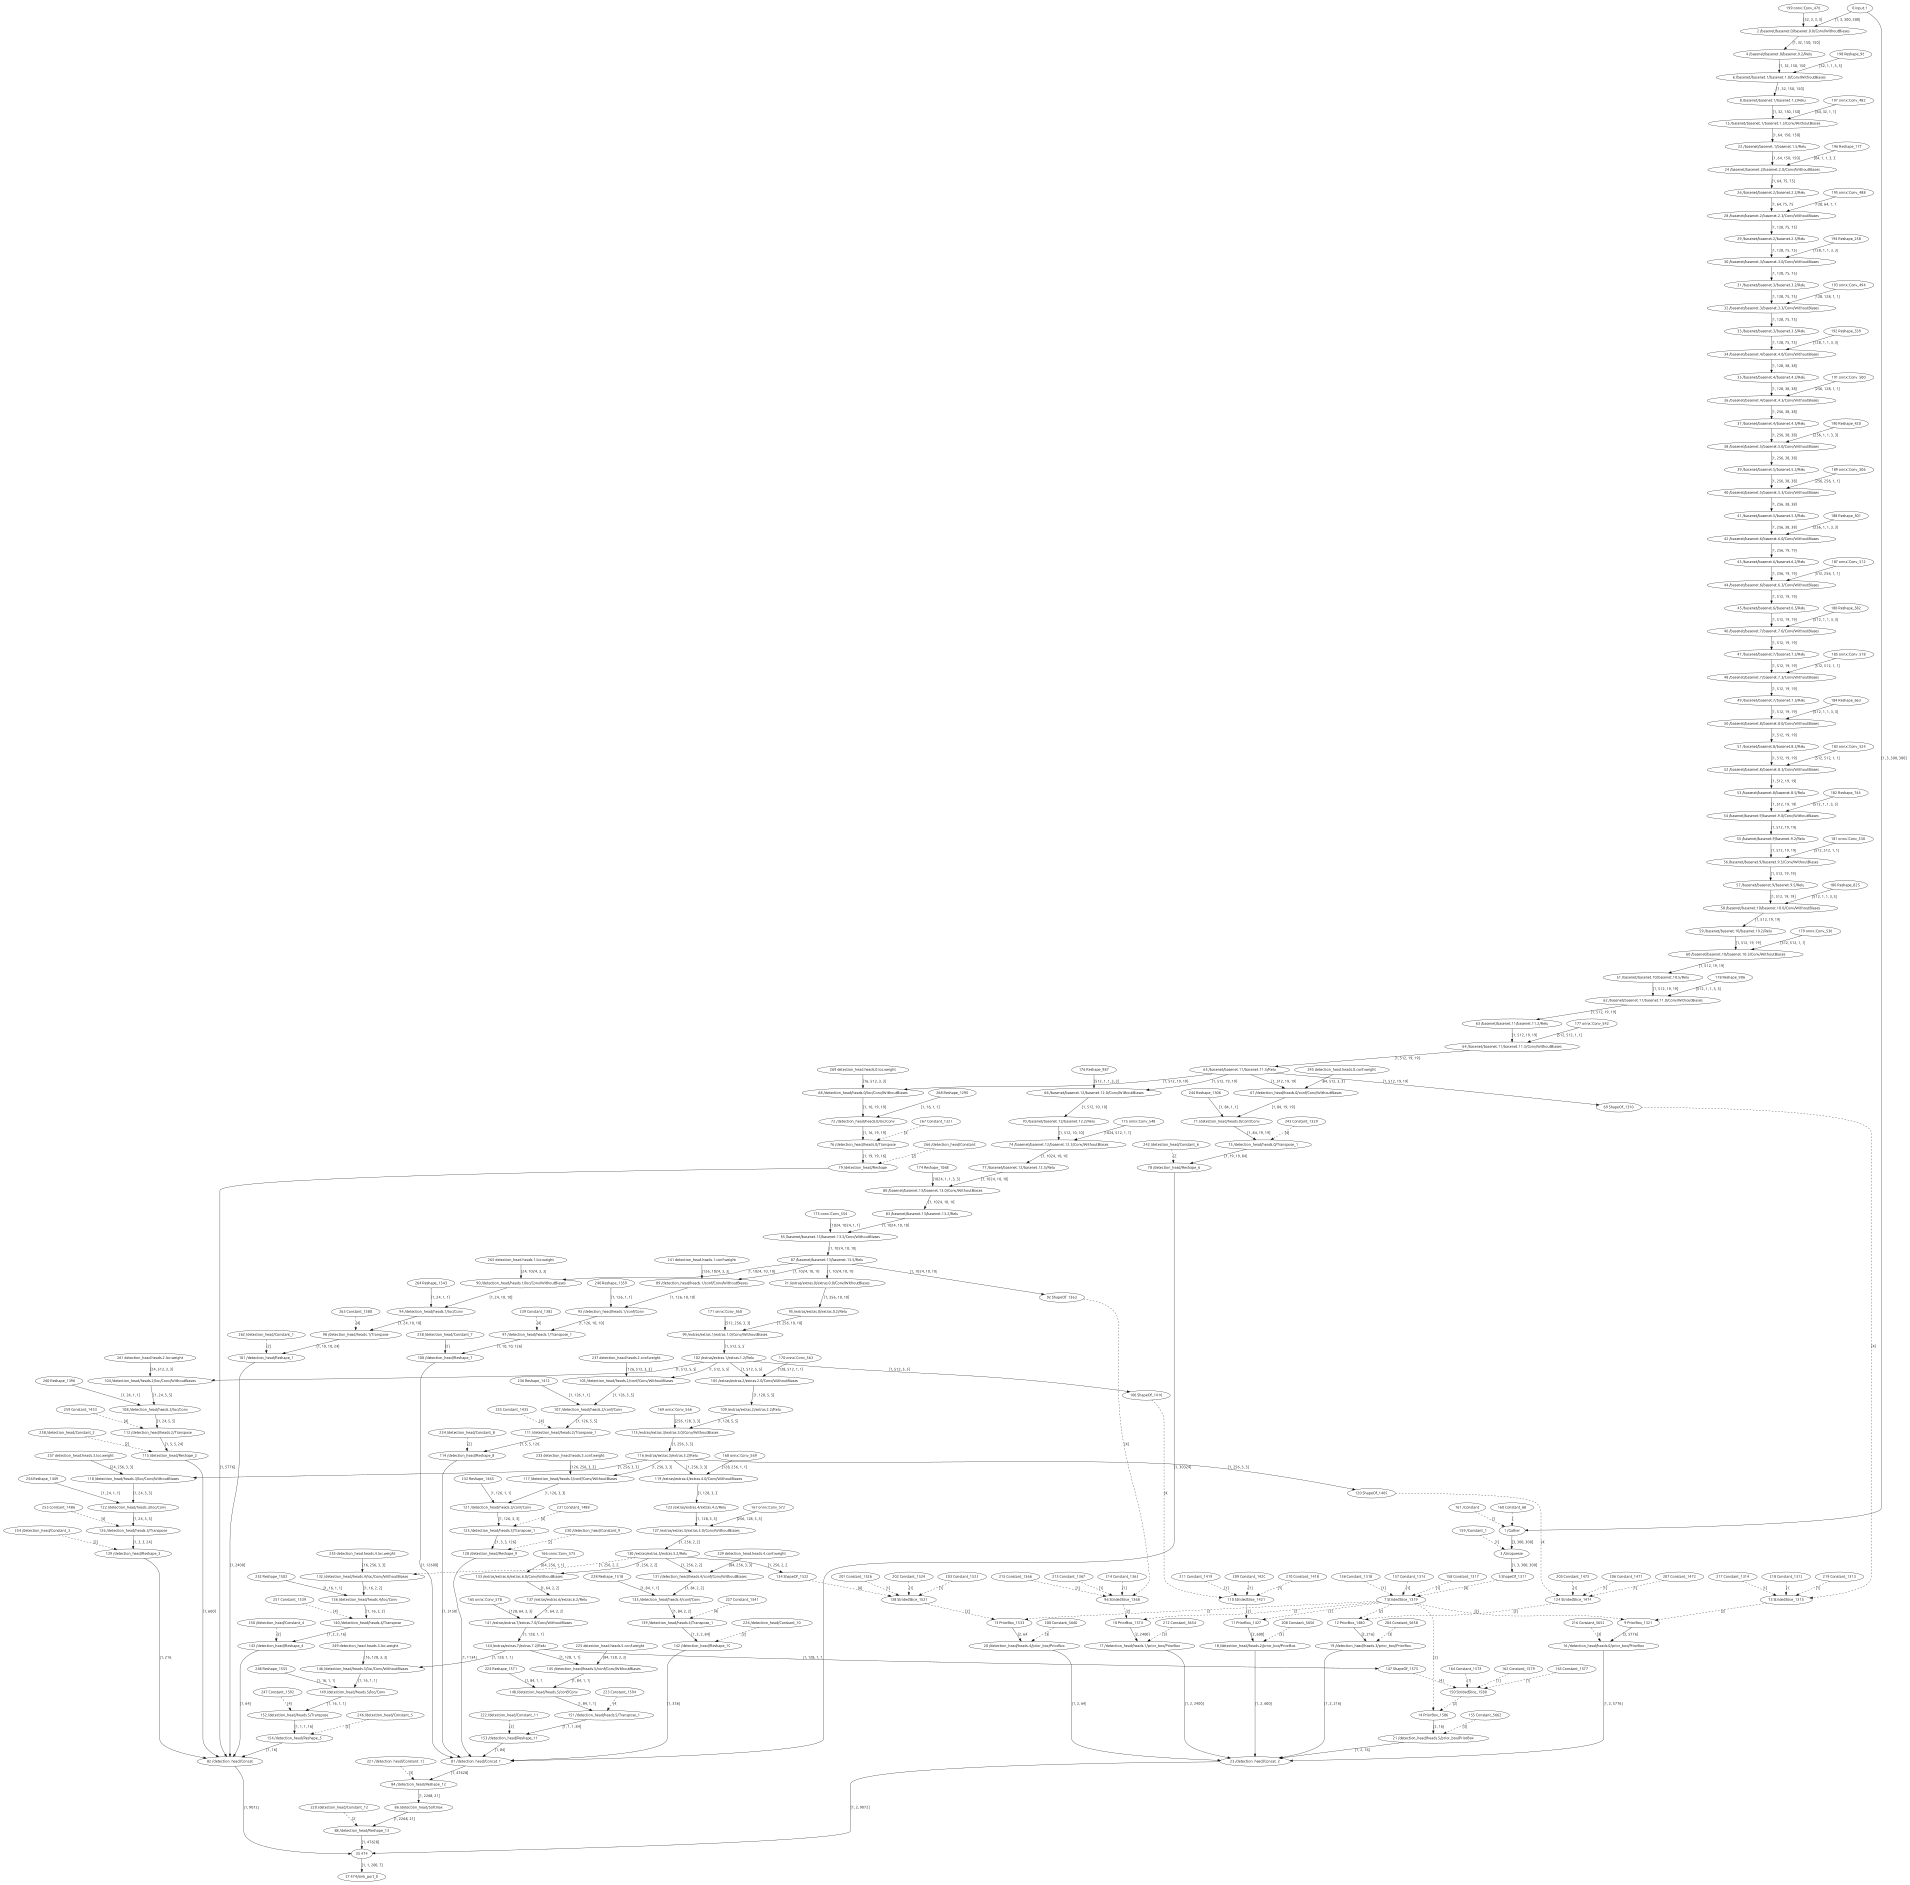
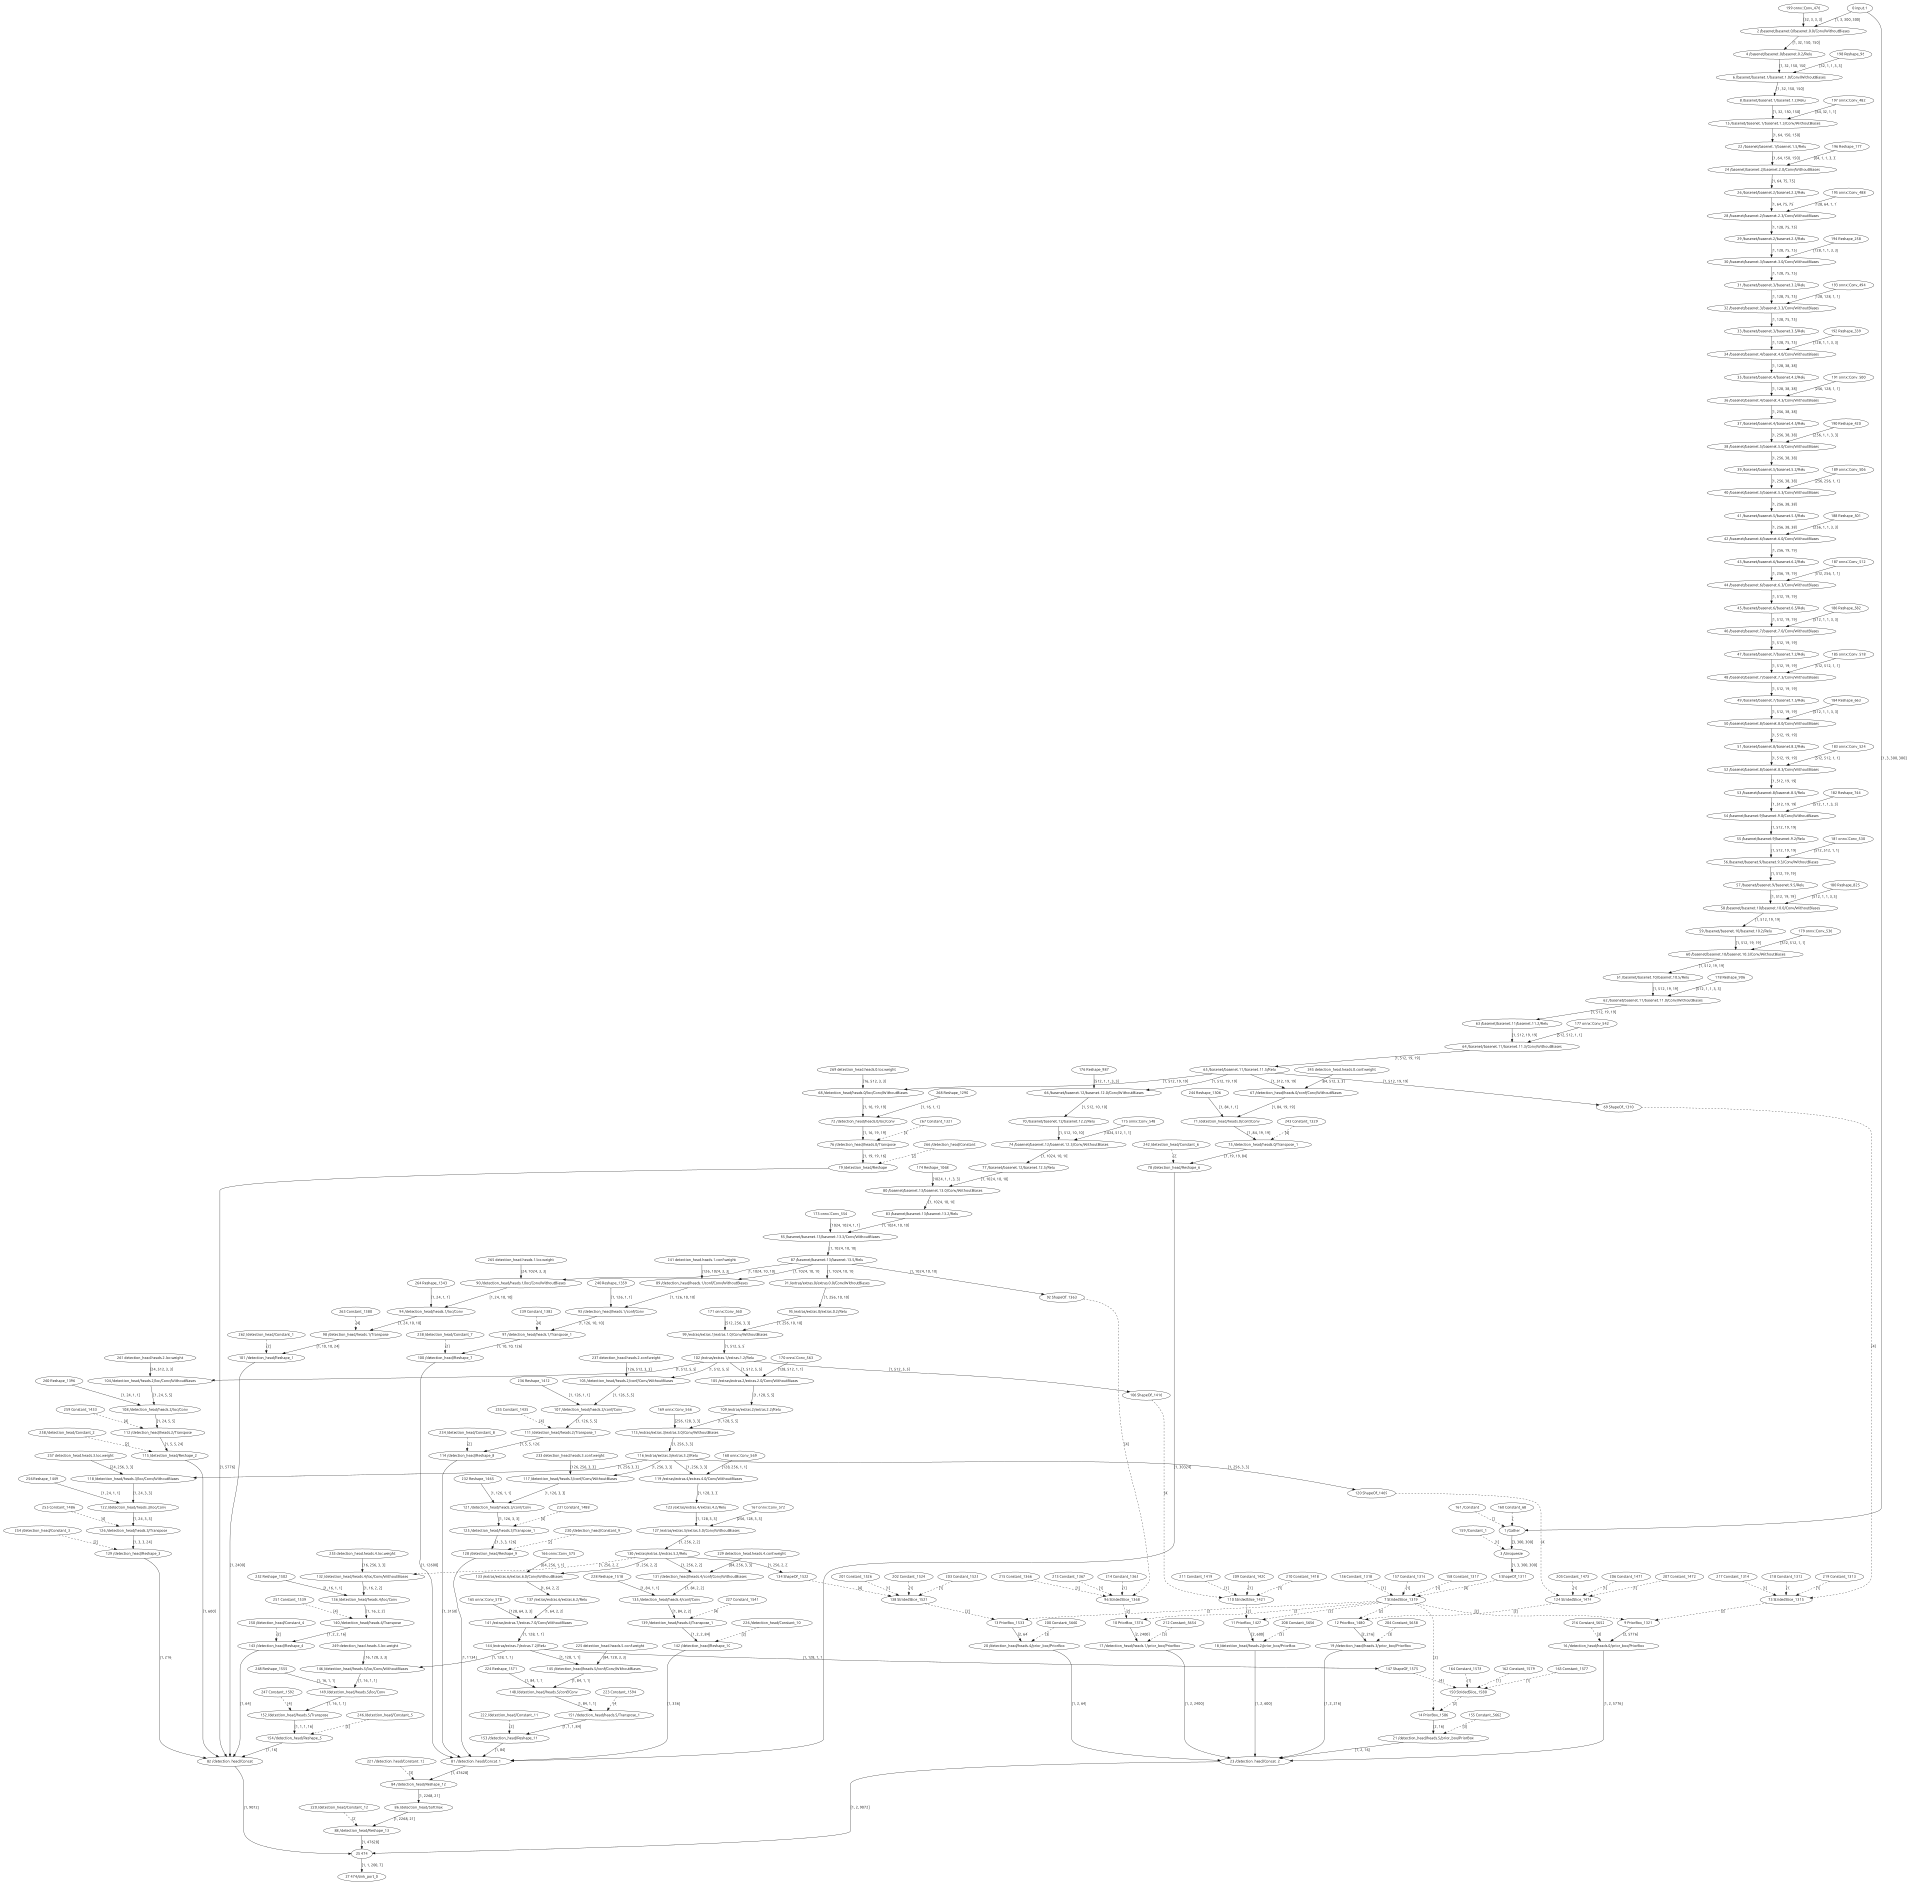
edge "238 /detection_head/Constant_7" -> "100 /detection_head/Reshape_7": style solid -> dashed
